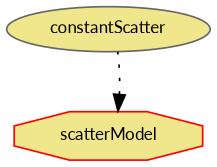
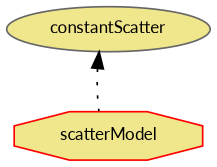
edge "constantScatter" -> "scatterModel": reversed
